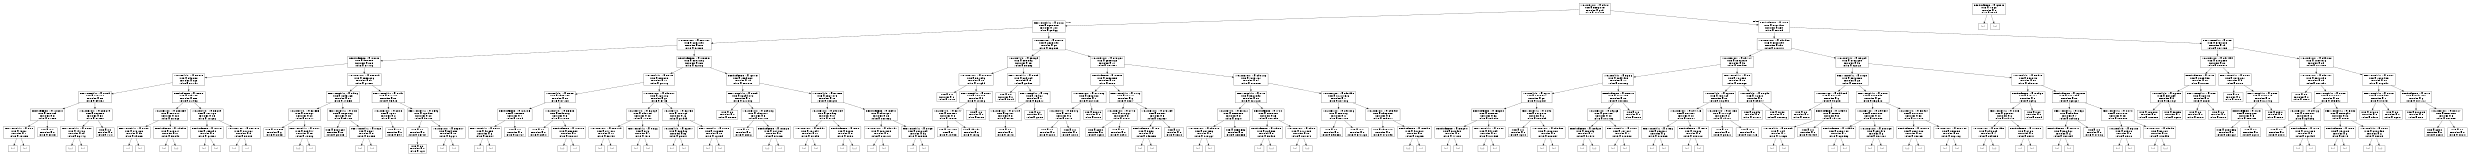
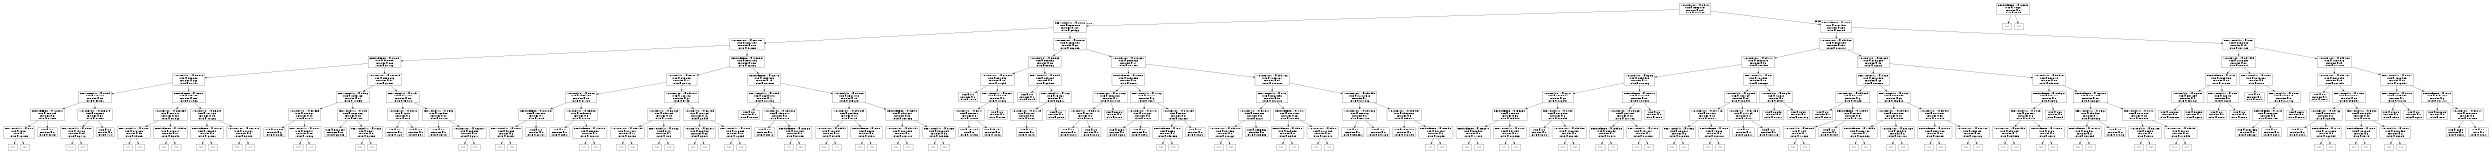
node "SeaWIFs_ChlrA <= 0.11 mse = 73.34 samples = 4 value = 48.285": label "SeaWIFs_ChlrA <= 0.11 mse = 73.34 samples = 4 value = 48.285" -> "SeaWIFs_ChlrA <= 0.11 mse = 73.34 value = 4 value = 48.285"
node "mse = 0.0 samples = 1 value = 112.0": label "mse = 0.0 samples = 1 value = 112.0" -> "mse = 0.0 value = 1 value = 112.0"
edge "mse = 0.0 samples = 1 value = 157.37" -> "mse = 0.0 samples = 1 value = 46.1": now "WOA_TEMP_K <= 281.8 mse = 46.24 samples = 2 value = 52.9" -> "mse = 0.0 samples = 1 value = 46.1"
